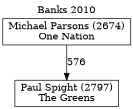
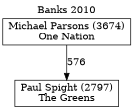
node "Michael Parsons (2674) One Nation": label "Michael Parsons (2674) One Nation" -> "Michael Parsons (3674) One Nation"
